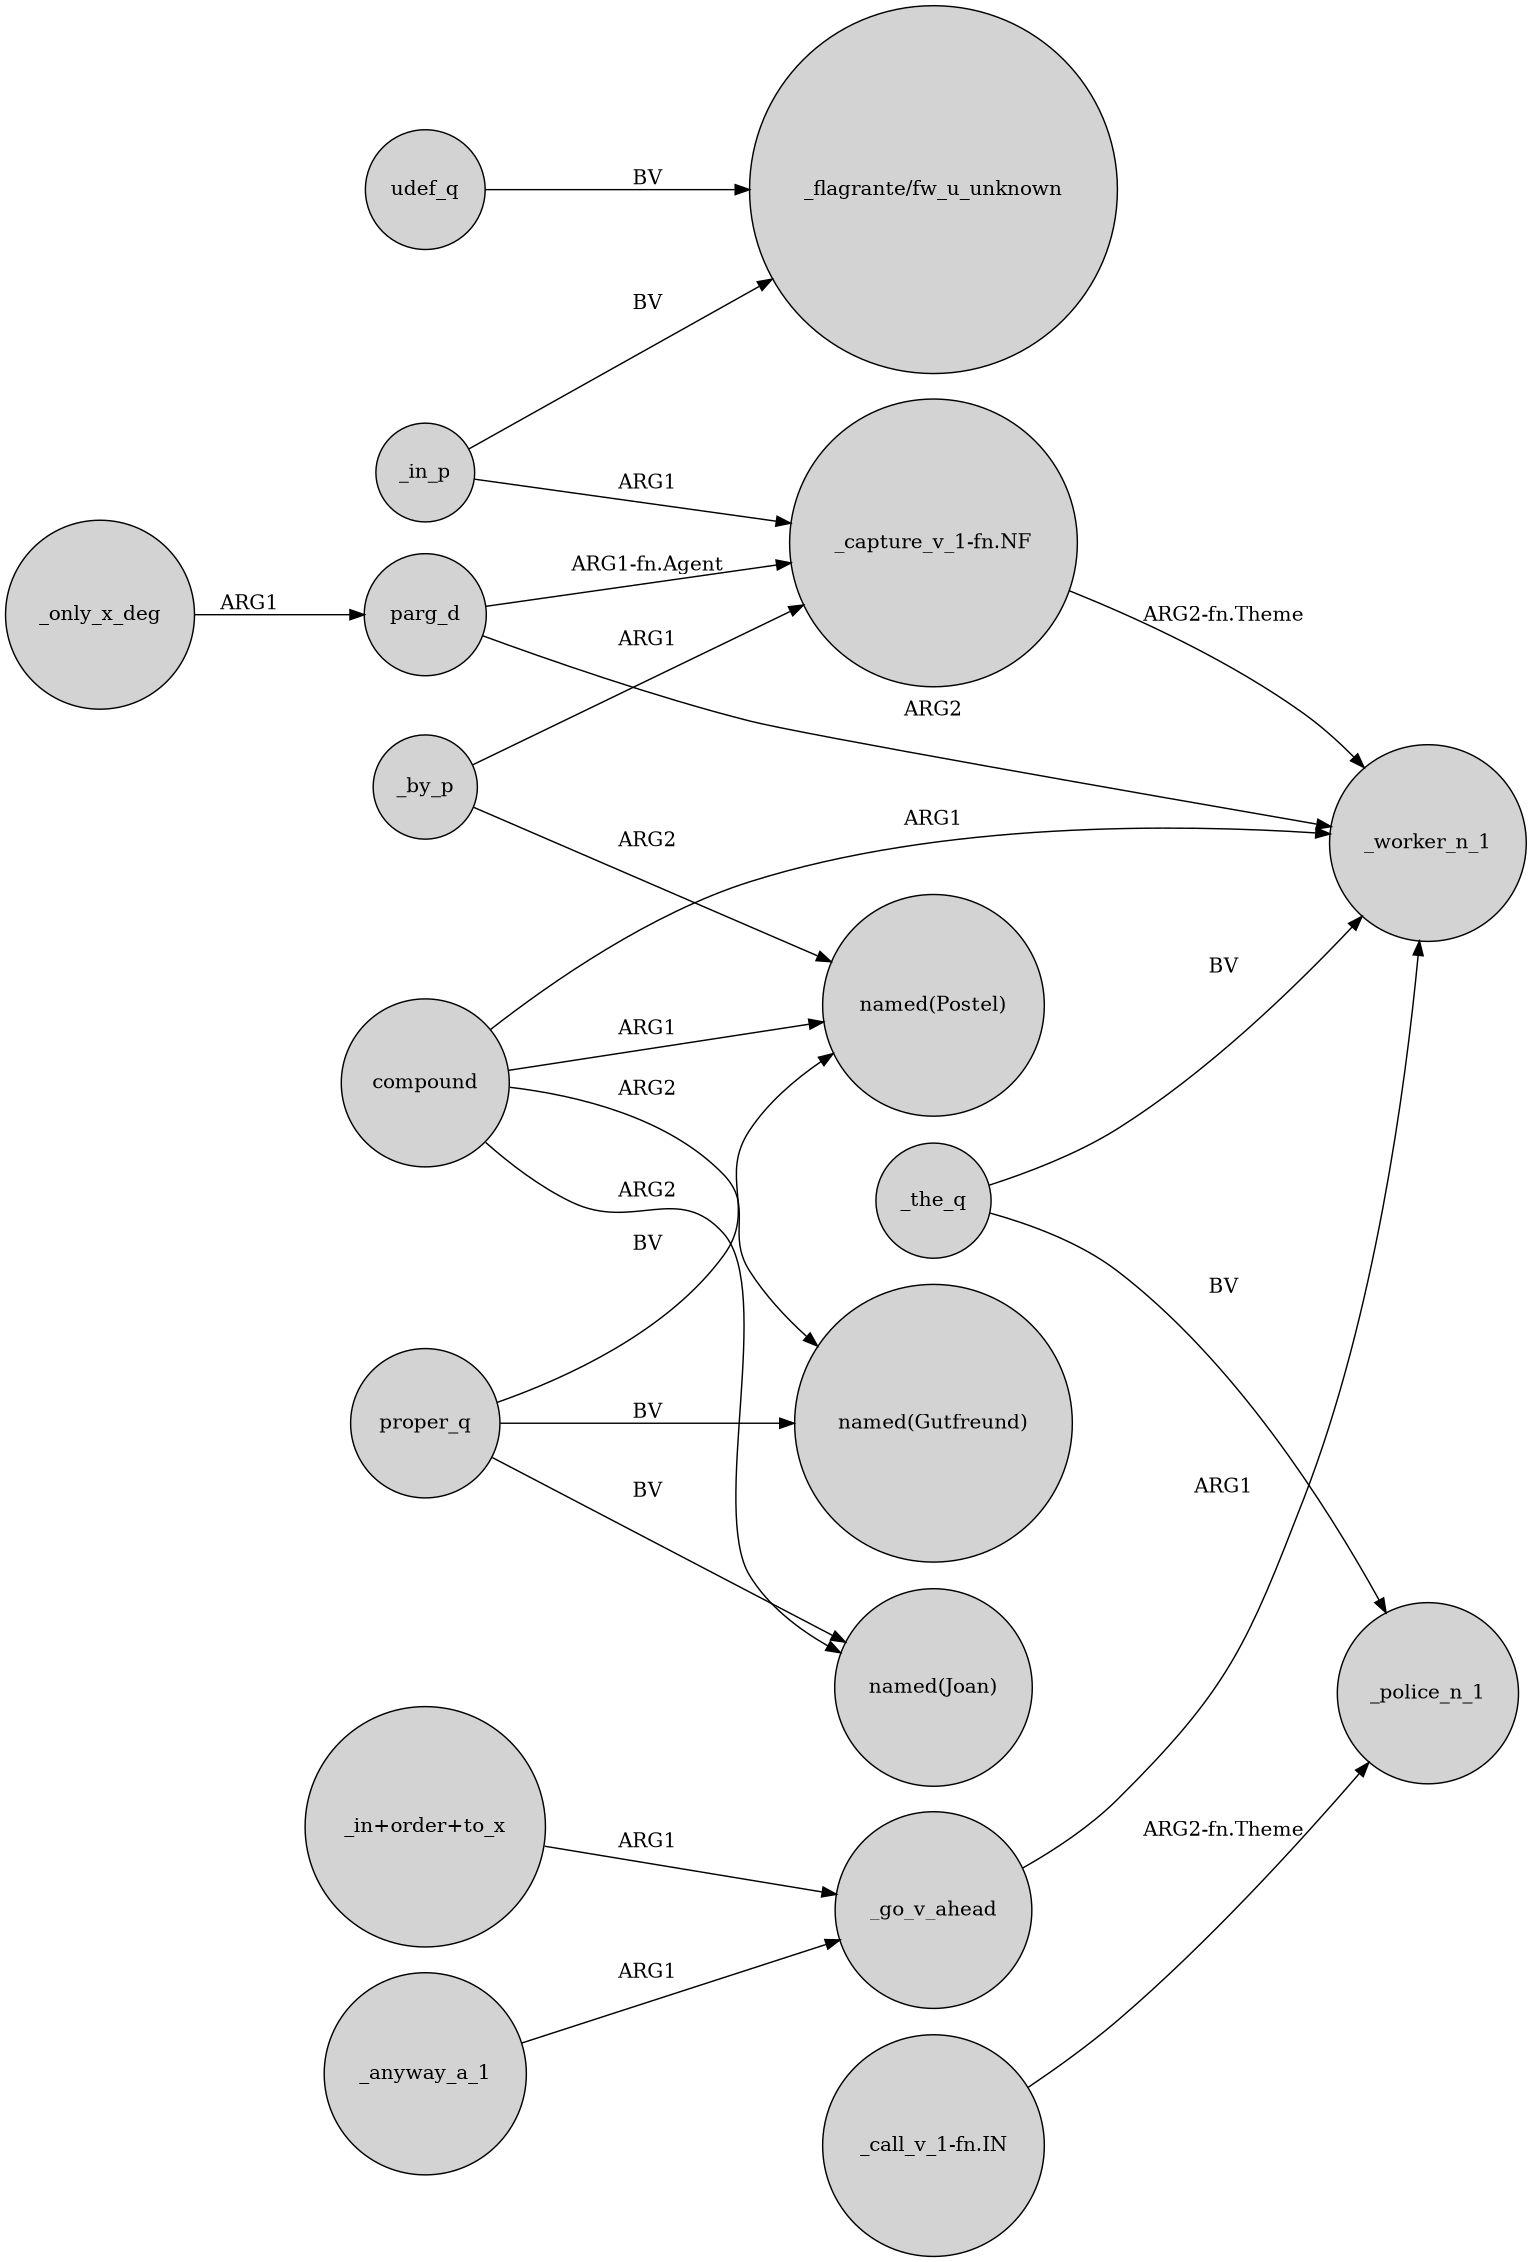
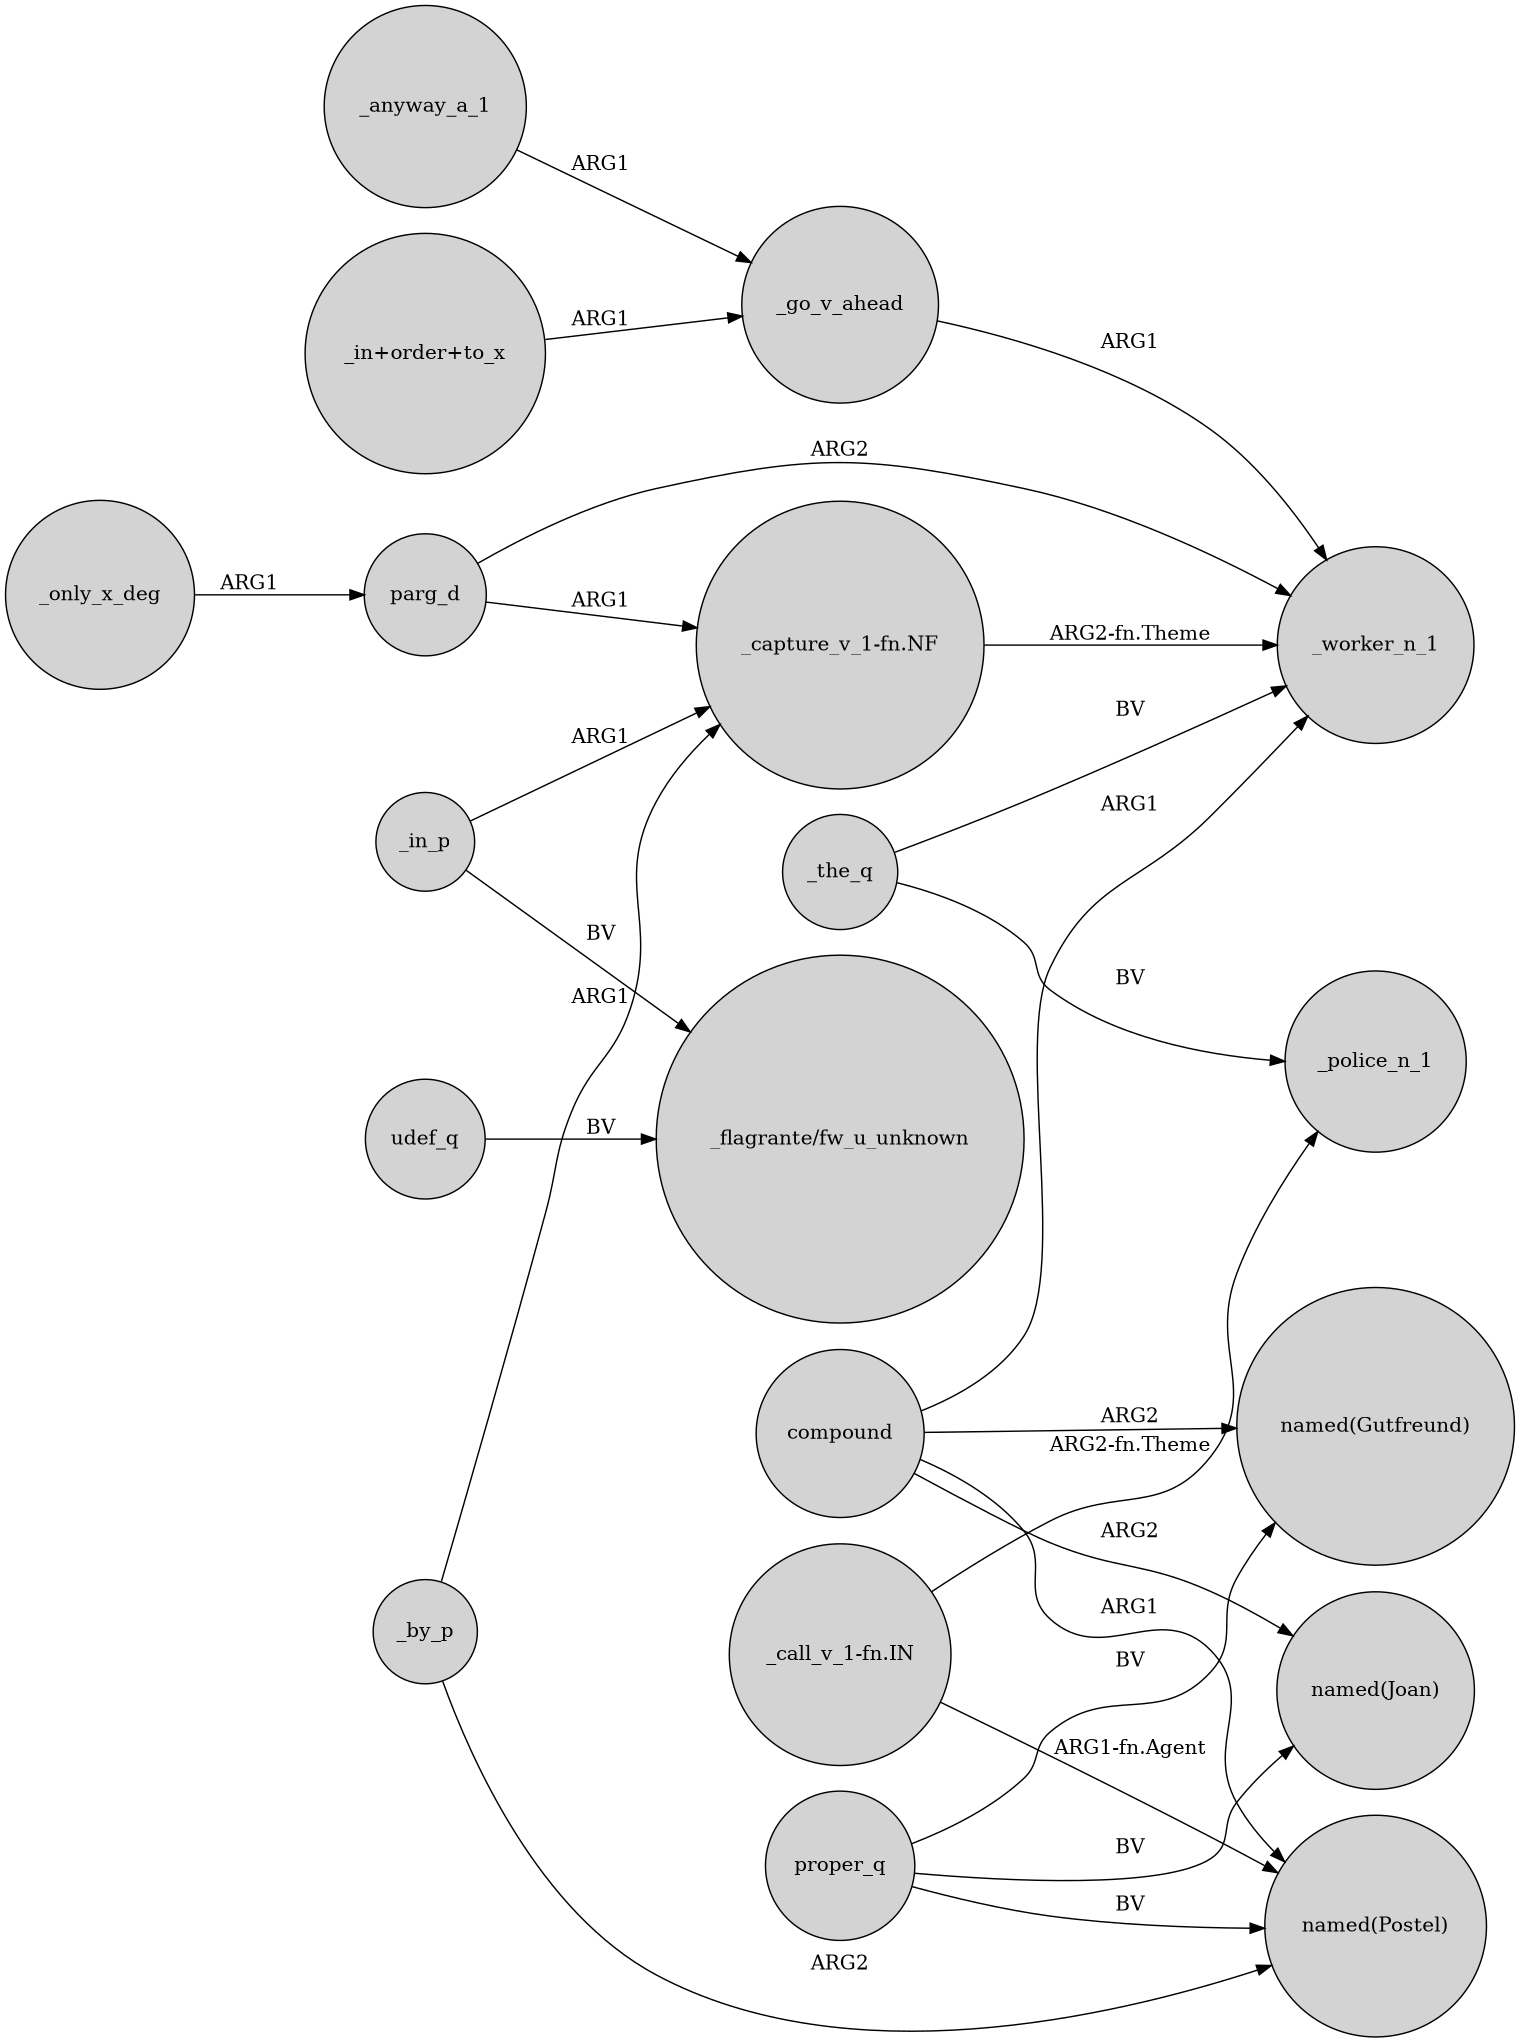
edge "parg_d" -> "_capture_v_1-fn.NF": label "ARG1-fn.Agent" -> "ARG1"
edge "_call_v_1-fn.IN" -> "named(Postel)": added, label "ARG1-fn.Agent"
